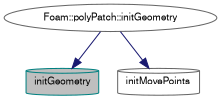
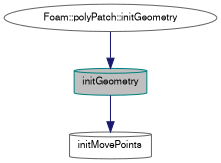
edge "Foam::polyPatch::initGeometry" -> "initMovePoints": now "initGeometry" -> "initMovePoints"
